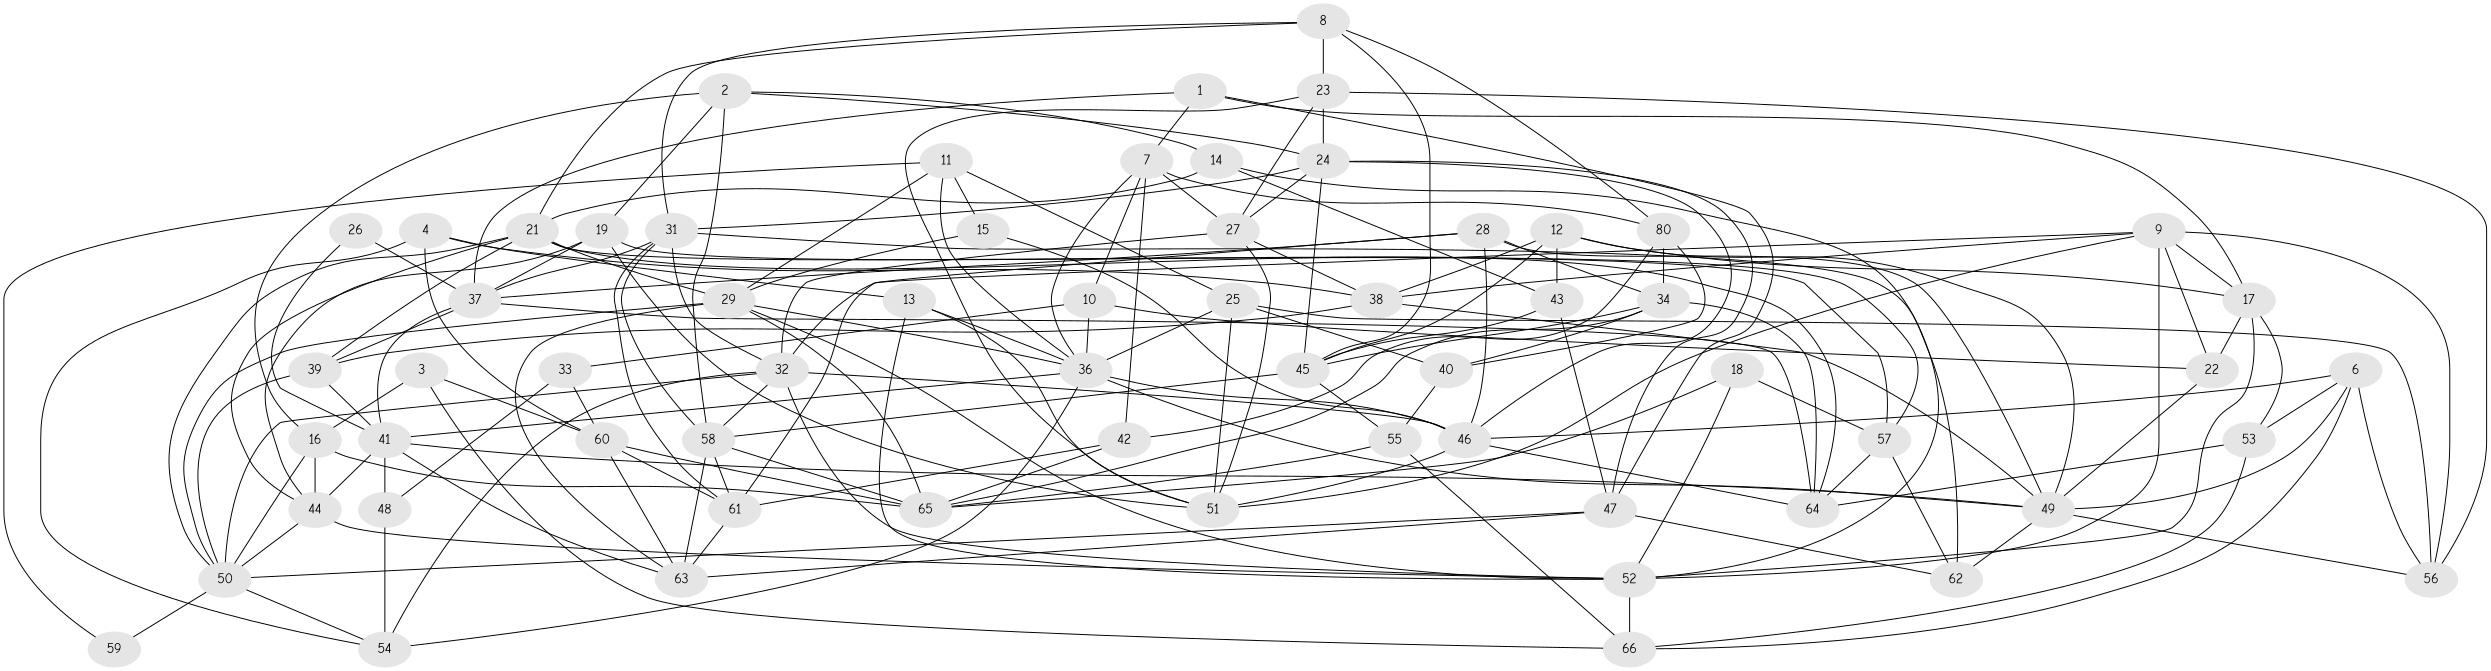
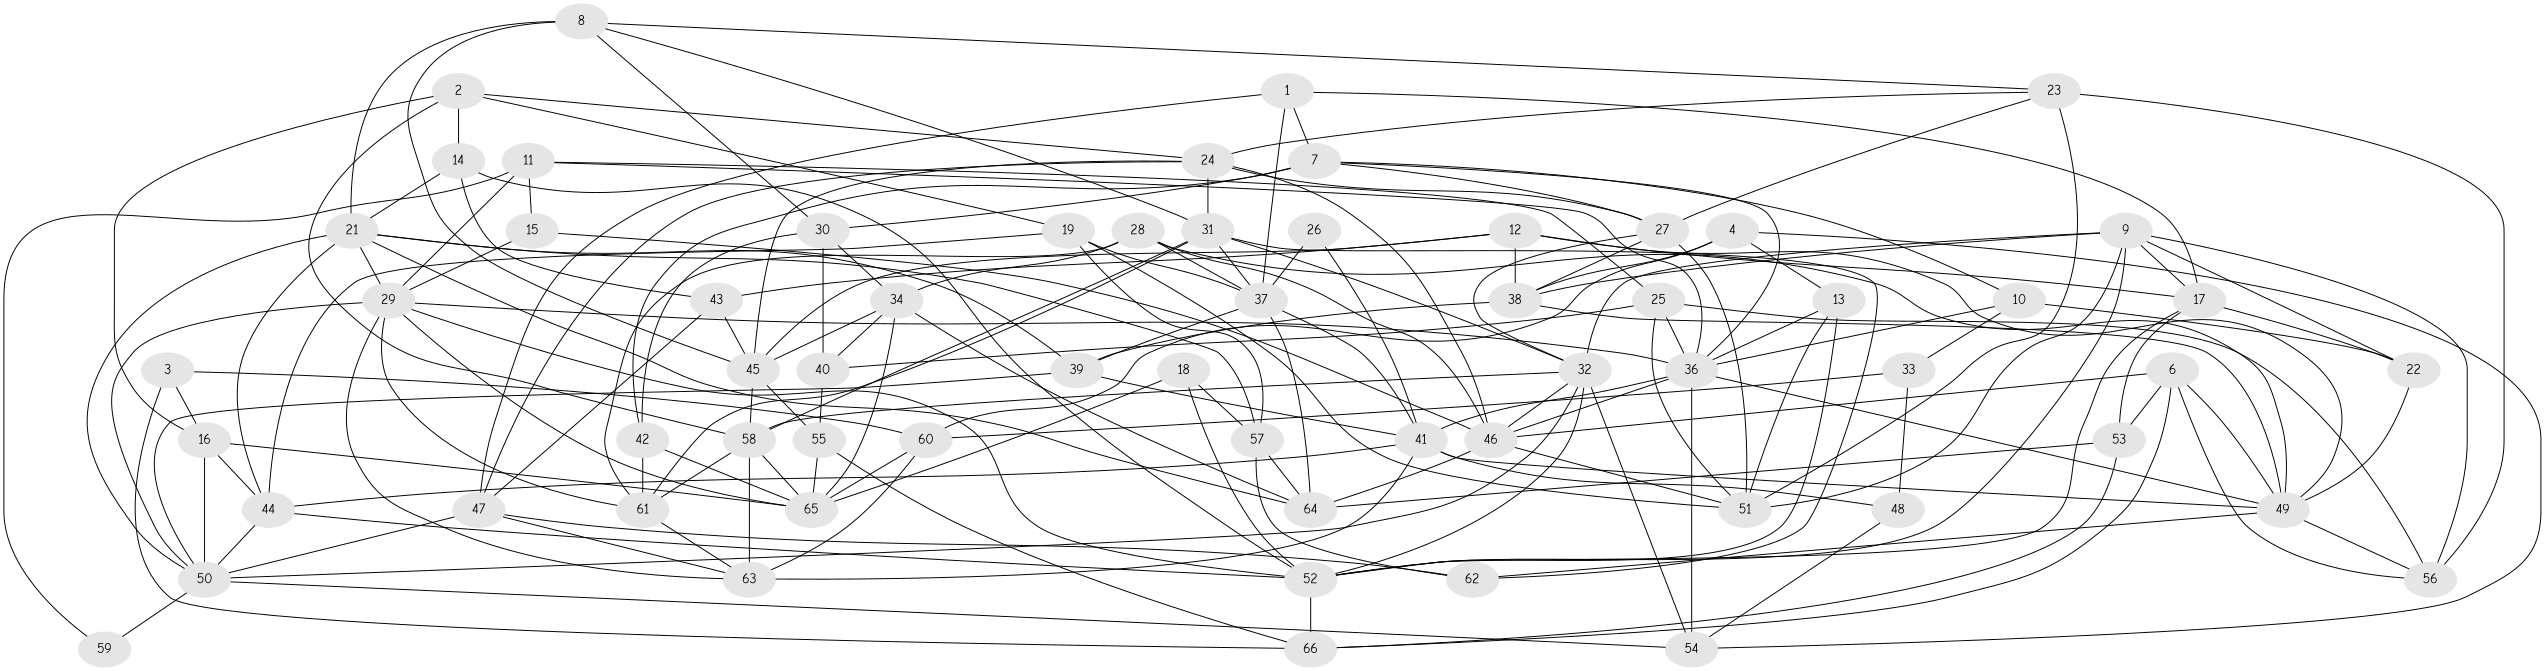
node "80": label "80" -> "30"
edge "60" -- "61": now "29" -- "61"
